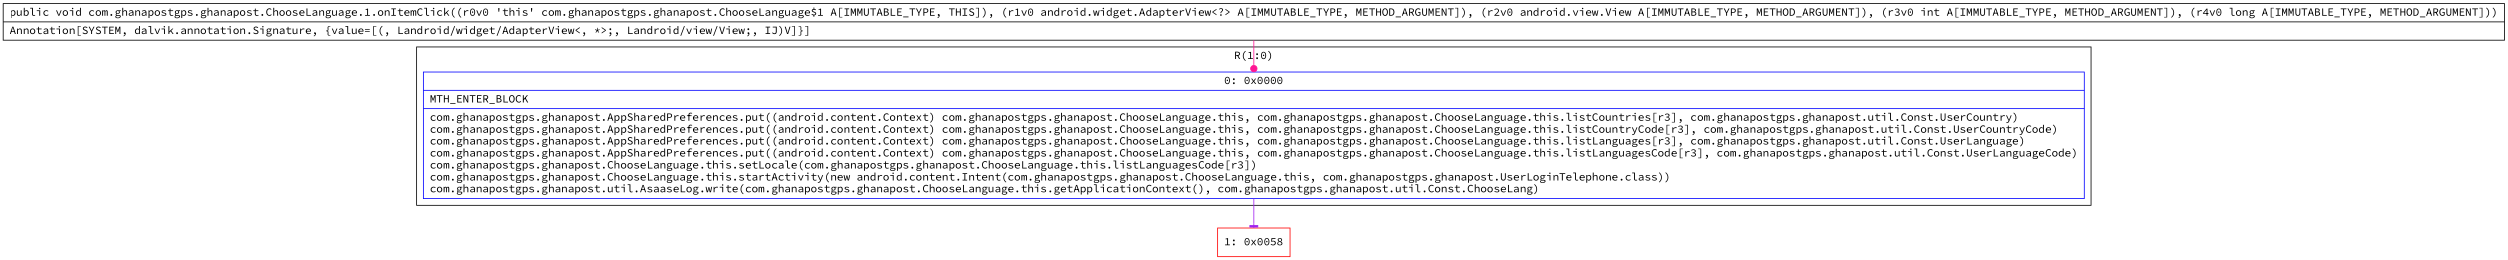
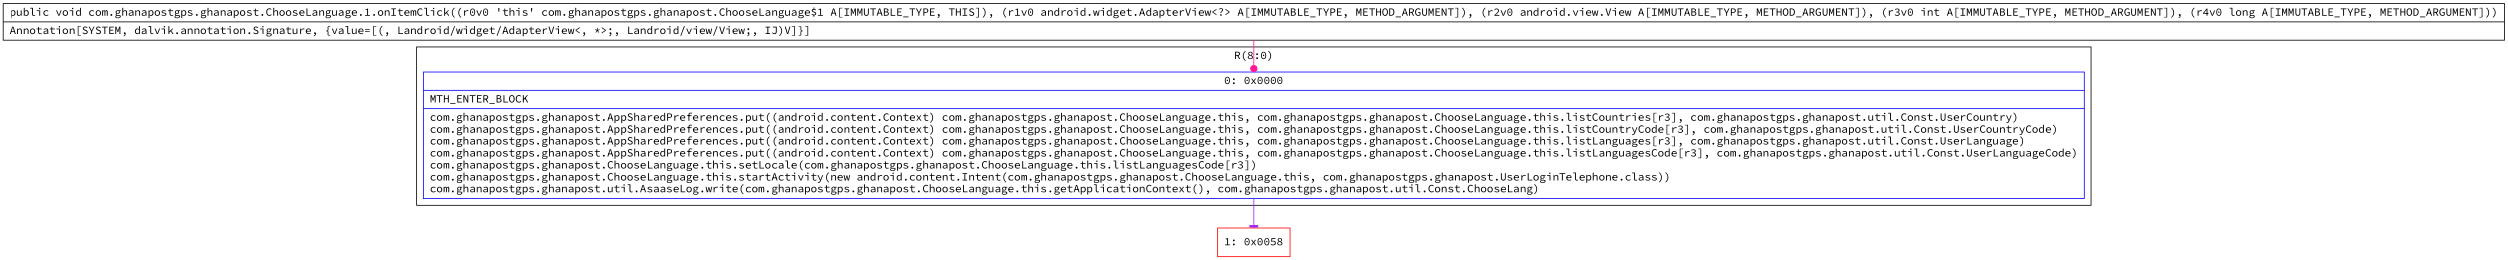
cluster "R(1:0)": label "R(1:0)" -> "R(8:0)"
